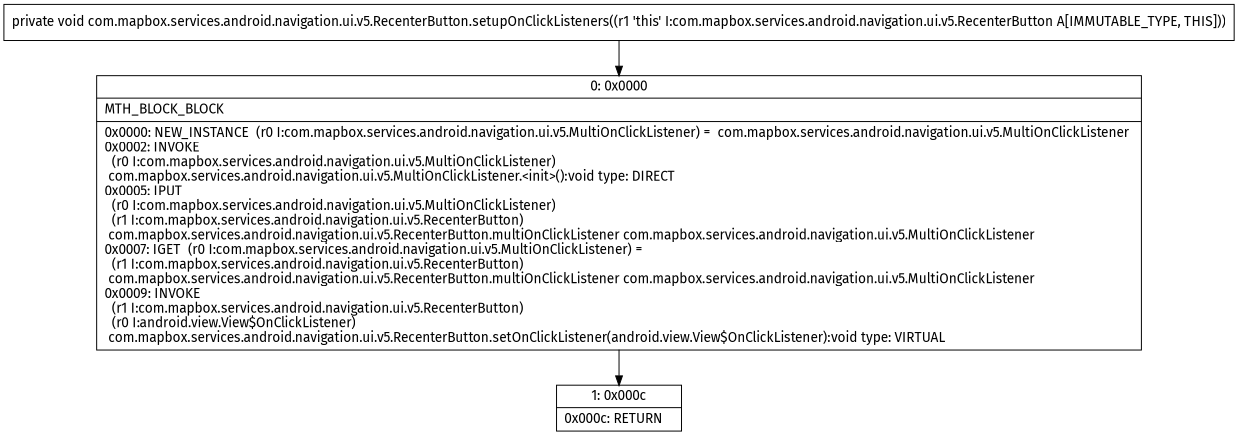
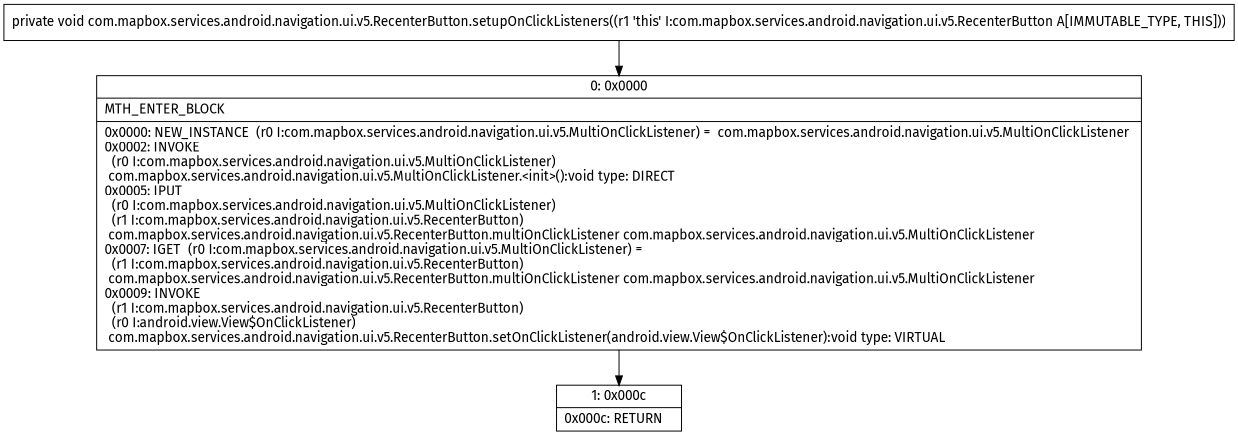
node "0: 0x0000": text "MTH_BLOCK_BLOCK" -> "MTH_ENTER_BLOCK"
